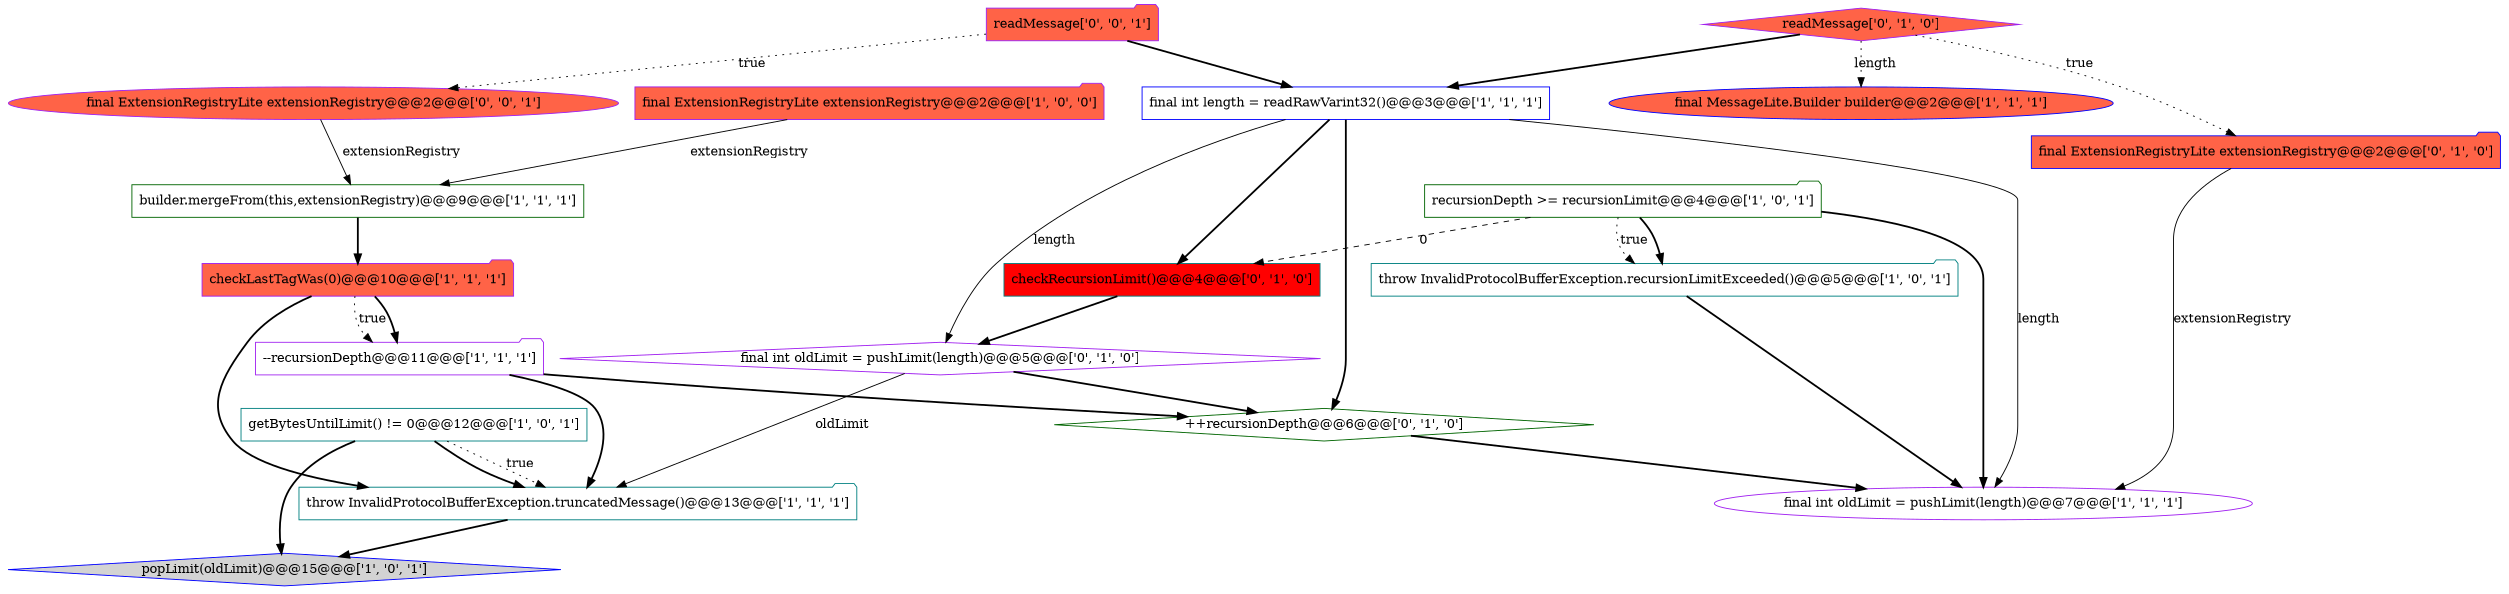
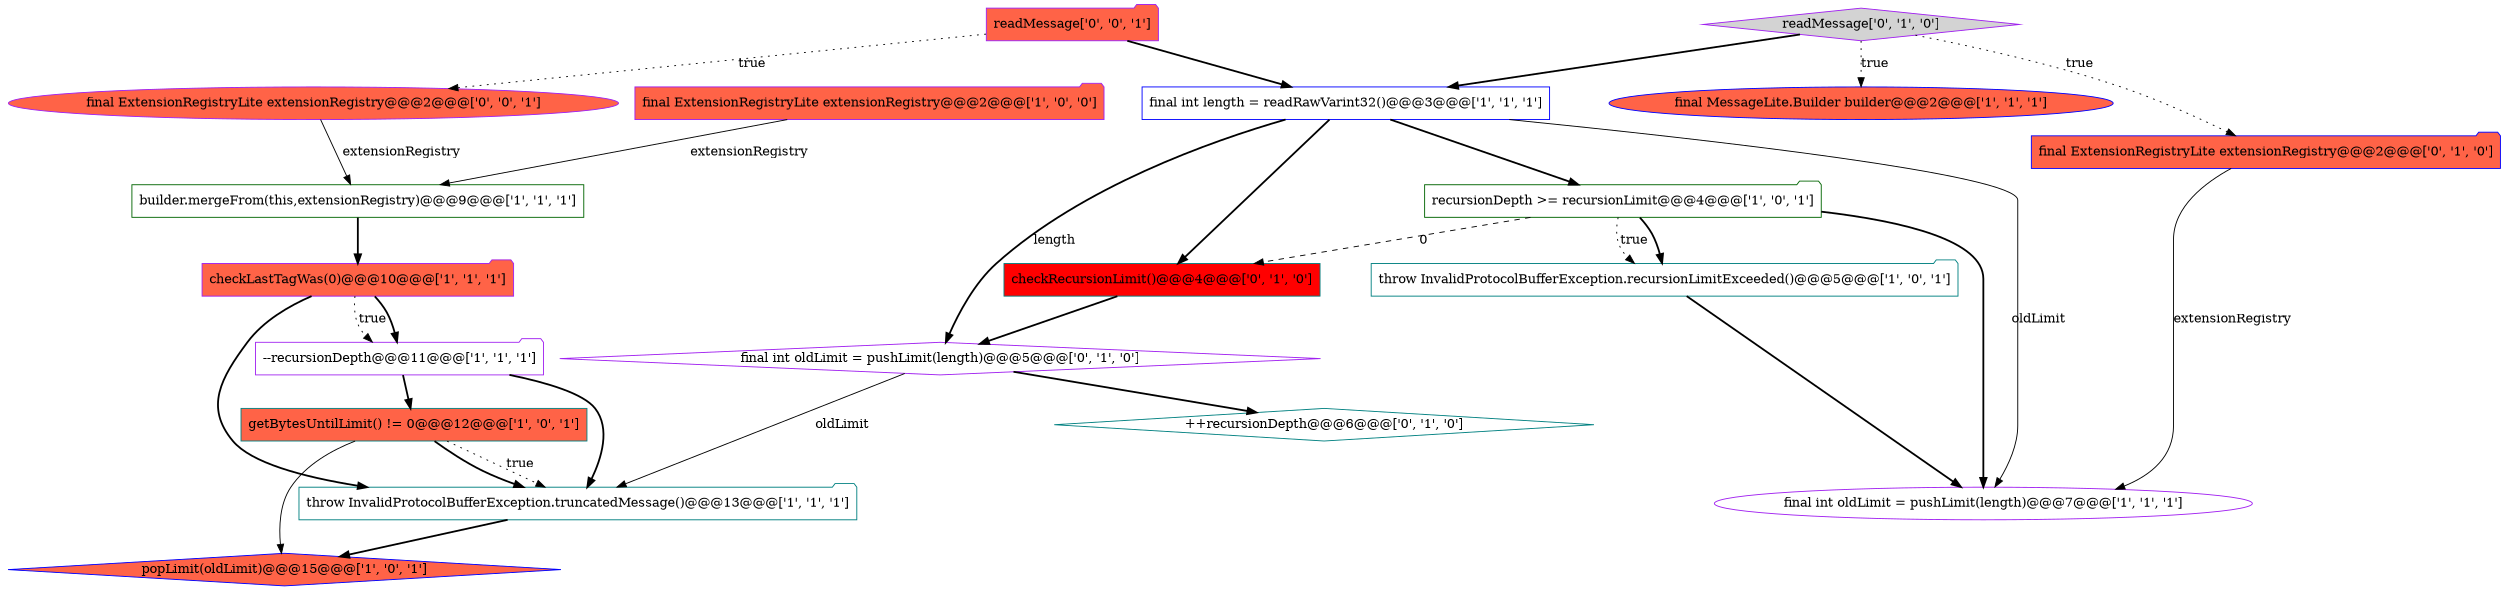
node "readMessage['0', '1', '0']": fillcolor tomato -> lightgray
edge "readMessage['0', '1', '0']" -> "final MessageLite.Builder builder@@@2@@@['1', '1', '1']": label "length" -> "true"
edge "final int length = readRawVarint32()@@@3@@@['1', '1', '1']" -> "final int oldLimit = pushLimit(length)@@@5@@@['0', '1', '0']": style solid -> bold
edge "final int length = readRawVarint32()@@@3@@@['1', '1', '1']" -> "++recursionDepth@@@6@@@['0', '1', '0']": now "final int length = readRawVarint32()@@@3@@@['1', '1', '1']" -> "recursionDepth >= recursionLimit@@@4@@@['1', '0', '1']"
edge "final int length = readRawVarint32()@@@3@@@['1', '1', '1']" -> "final int oldLimit = pushLimit(length)@@@7@@@['1', '1', '1']": label "length" -> "oldLimit"
edge "--recursionDepth@@@11@@@['1', '1', '1']" -> "++recursionDepth@@@6@@@['0', '1', '0']": now "--recursionDepth@@@11@@@['1', '1', '1']" -> "getBytesUntilLimit() != 0@@@12@@@['1', '0', '1']"
node "getBytesUntilLimit() != 0@@@12@@@['1', '0', '1']": fillcolor white -> tomato
node "++recursionDepth@@@6@@@['0', '1', '0']": color darkgreen -> teal
edge "++recursionDepth@@@6@@@['0', '1', '0']" -> "final int oldLimit = pushLimit(length)@@@7@@@['1', '1', '1']": removed
edge "getBytesUntilLimit() != 0@@@12@@@['1', '0', '1']" -> "popLimit(oldLimit)@@@15@@@['1', '0', '1']": style bold -> solid
node "popLimit(oldLimit)@@@15@@@['1', '0', '1']": fillcolor lightgray -> tomato
